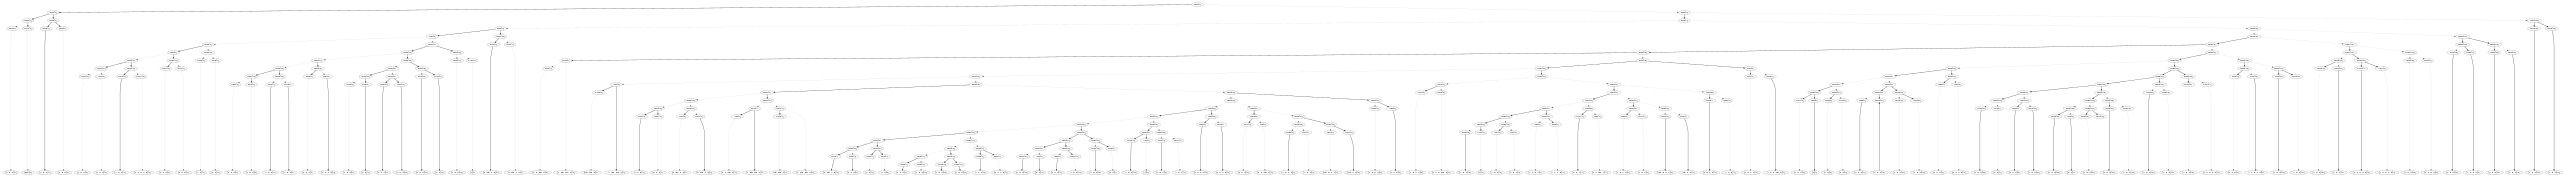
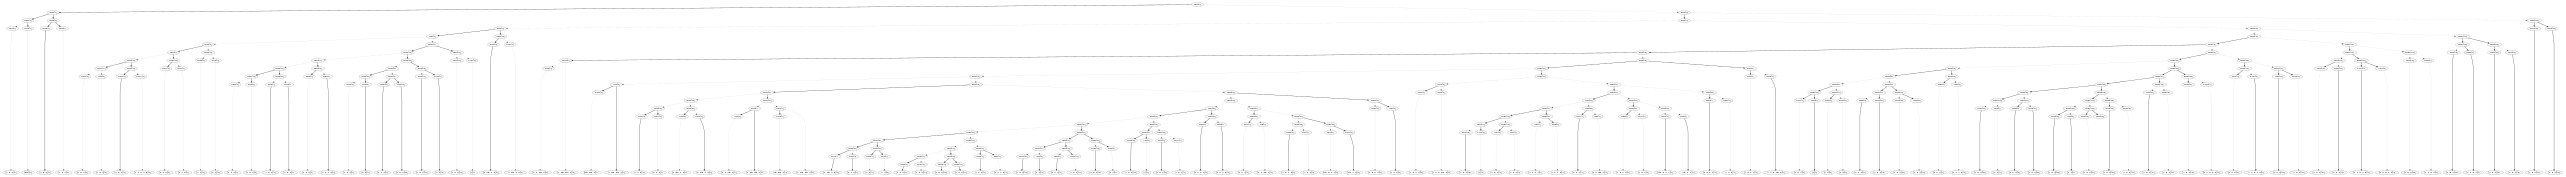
edge "[C  E  G](21)" -> "L2506(21)": reversed
